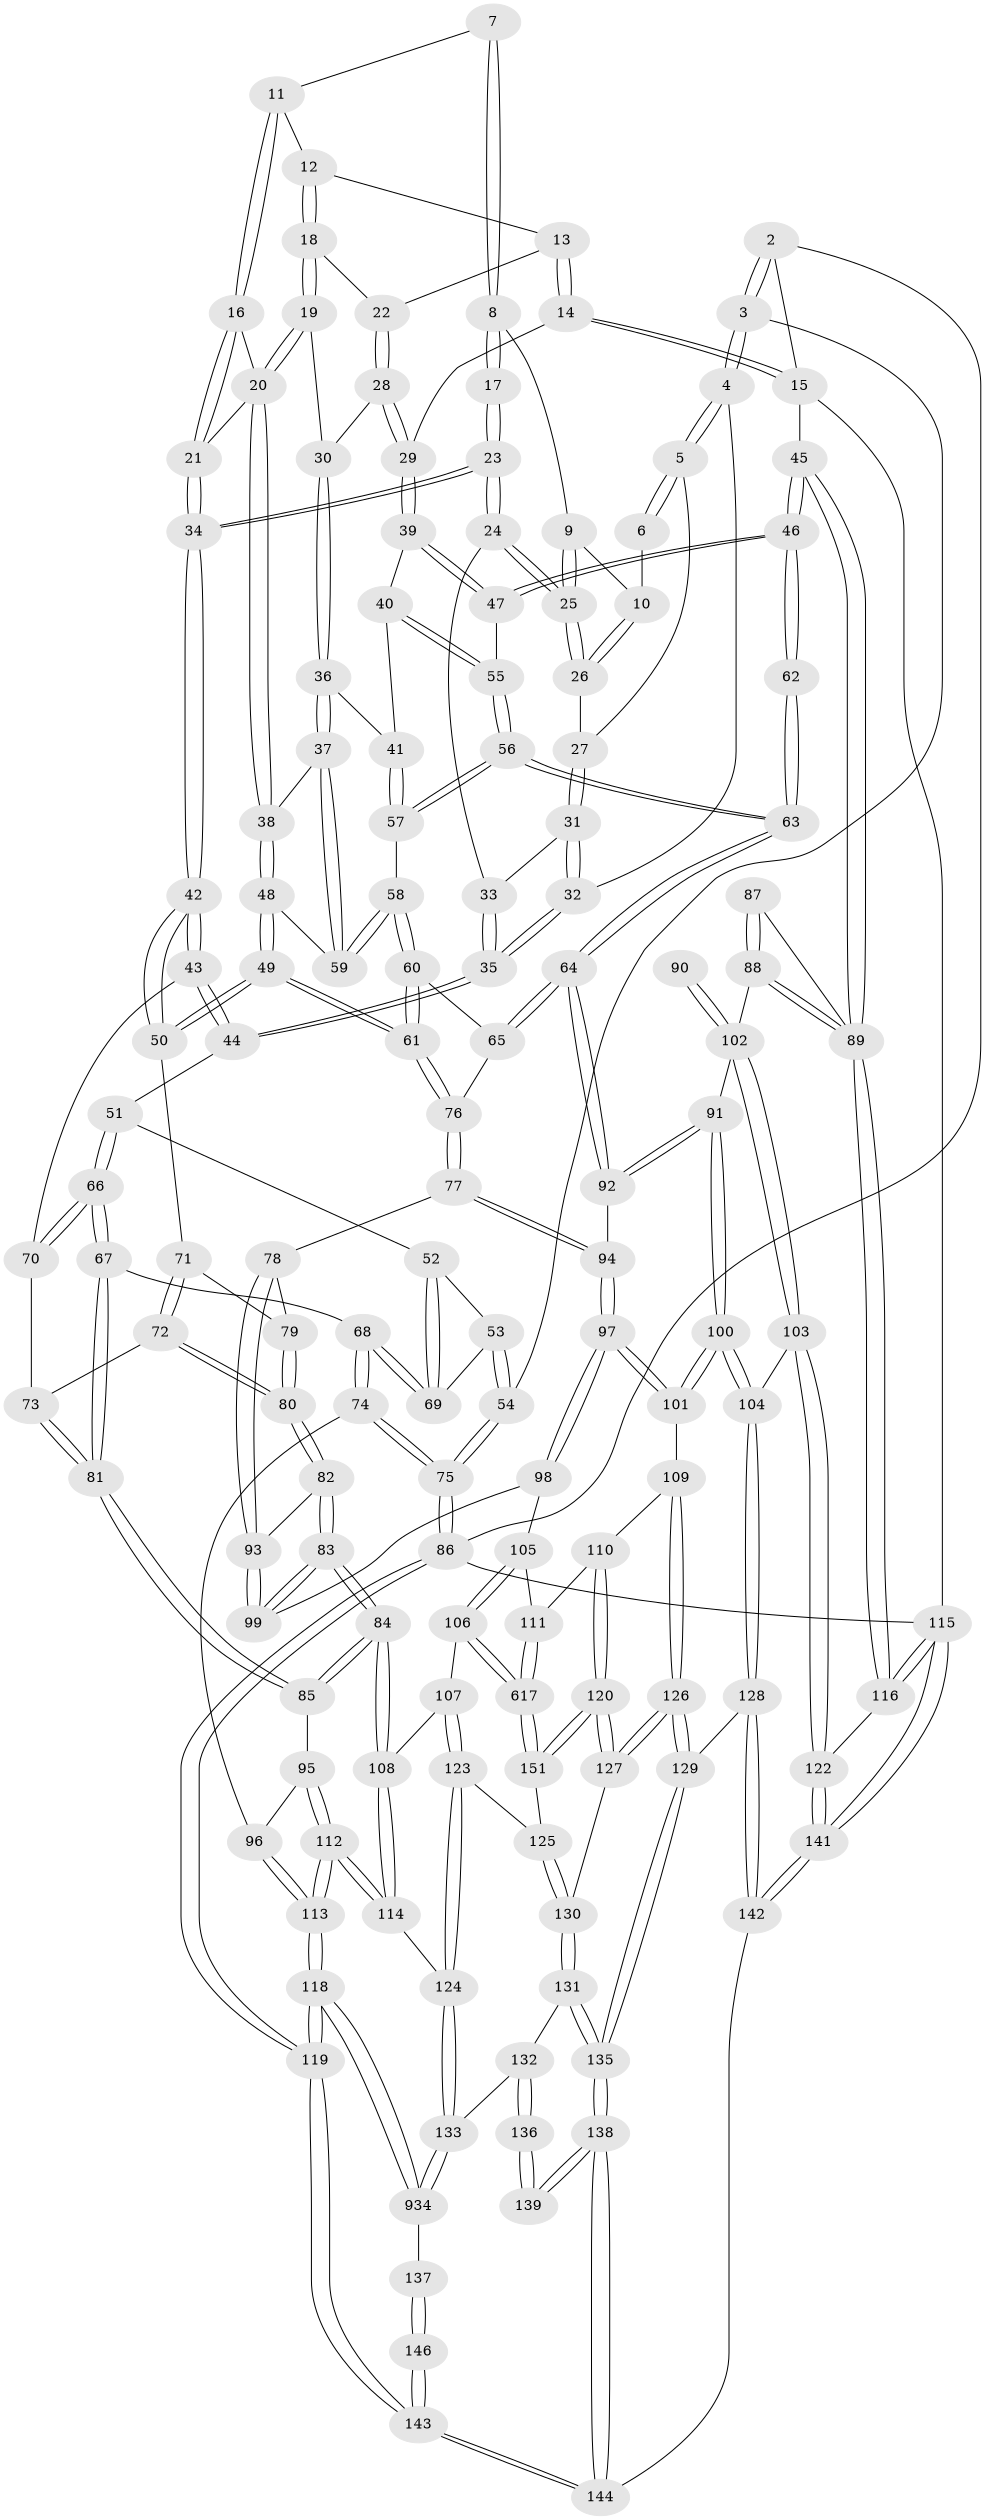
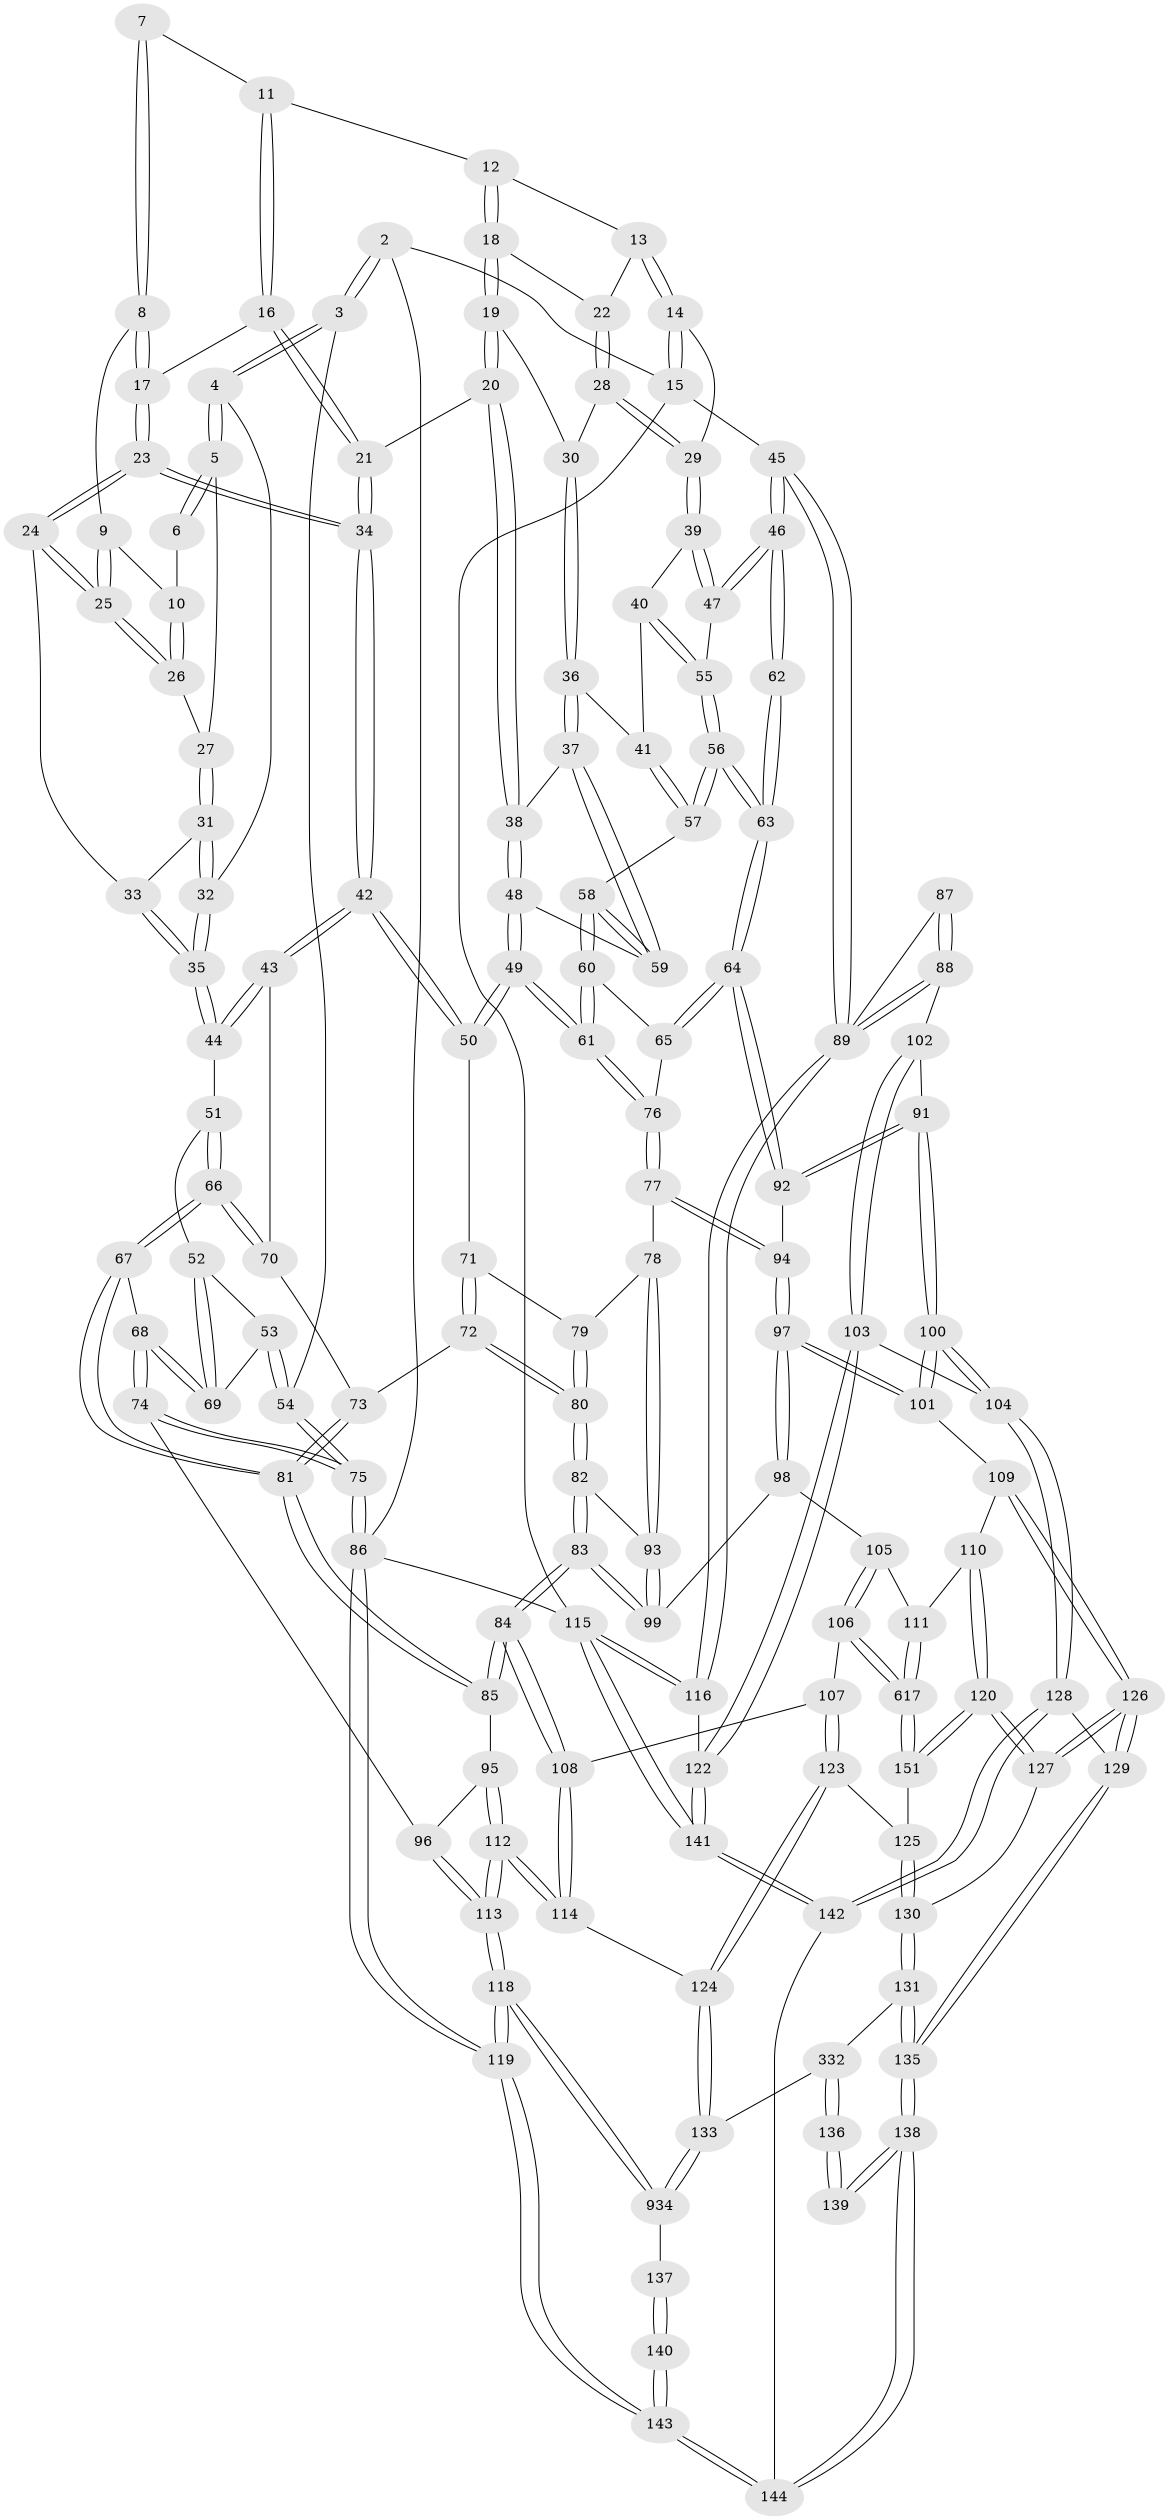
edge "16" -- "20": now "16" -- "17"
node "90": removed
node "132": label "132" -> "332"
node "146": label "146" -> "140"
